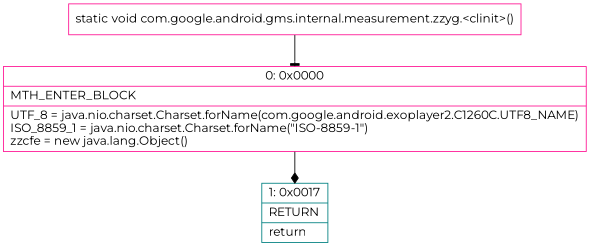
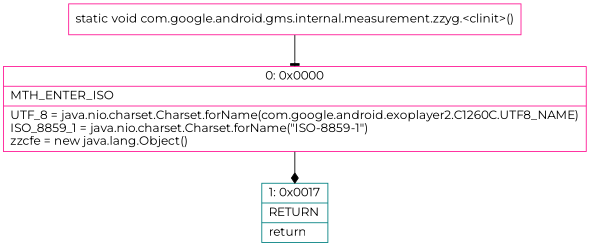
node "0: 0x0000": text "MTH_ENTER_BLOCK" -> "MTH_ENTER_ISO"
